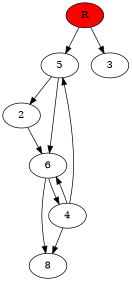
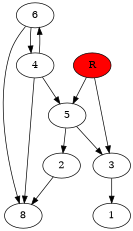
edge "5" -> "6": now "5" -> "3"
edge "2" -> "6": now "2" -> "8"
node "1": added
